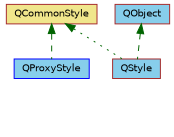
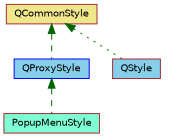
node "QObject": removed
node "PopupMenuStyle": added
